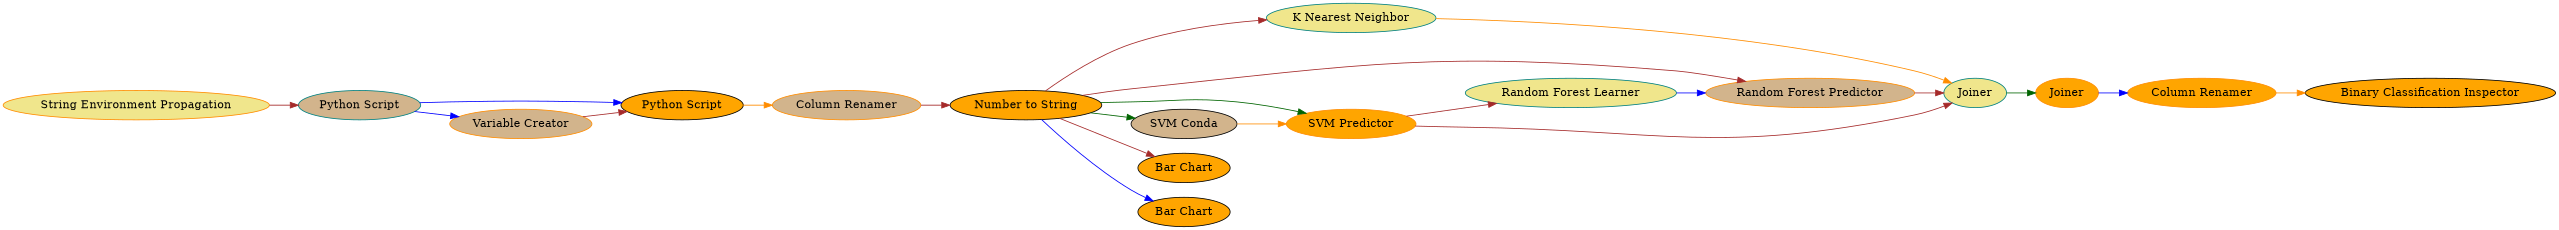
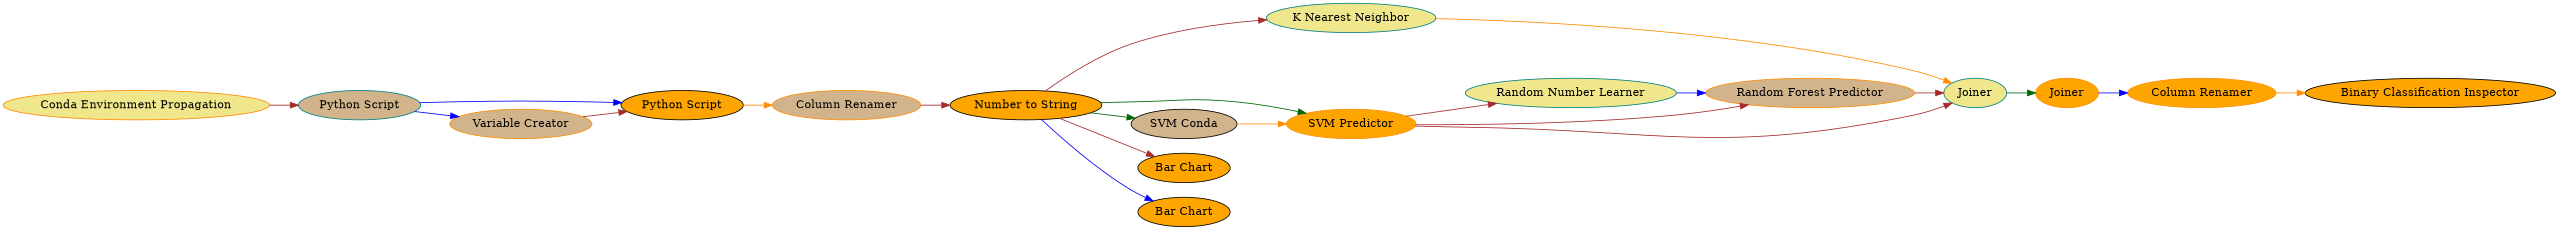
edge "Number to String" -> "Random Forest Predictor": now "SVM Predictor" -> "Random Forest Predictor"
node "Random Forest Learner": label "Random Forest Learner" -> "Random Number Learner"
node "String Environment Propagation": label "String Environment Propagation" -> "Conda Environment Propagation"
